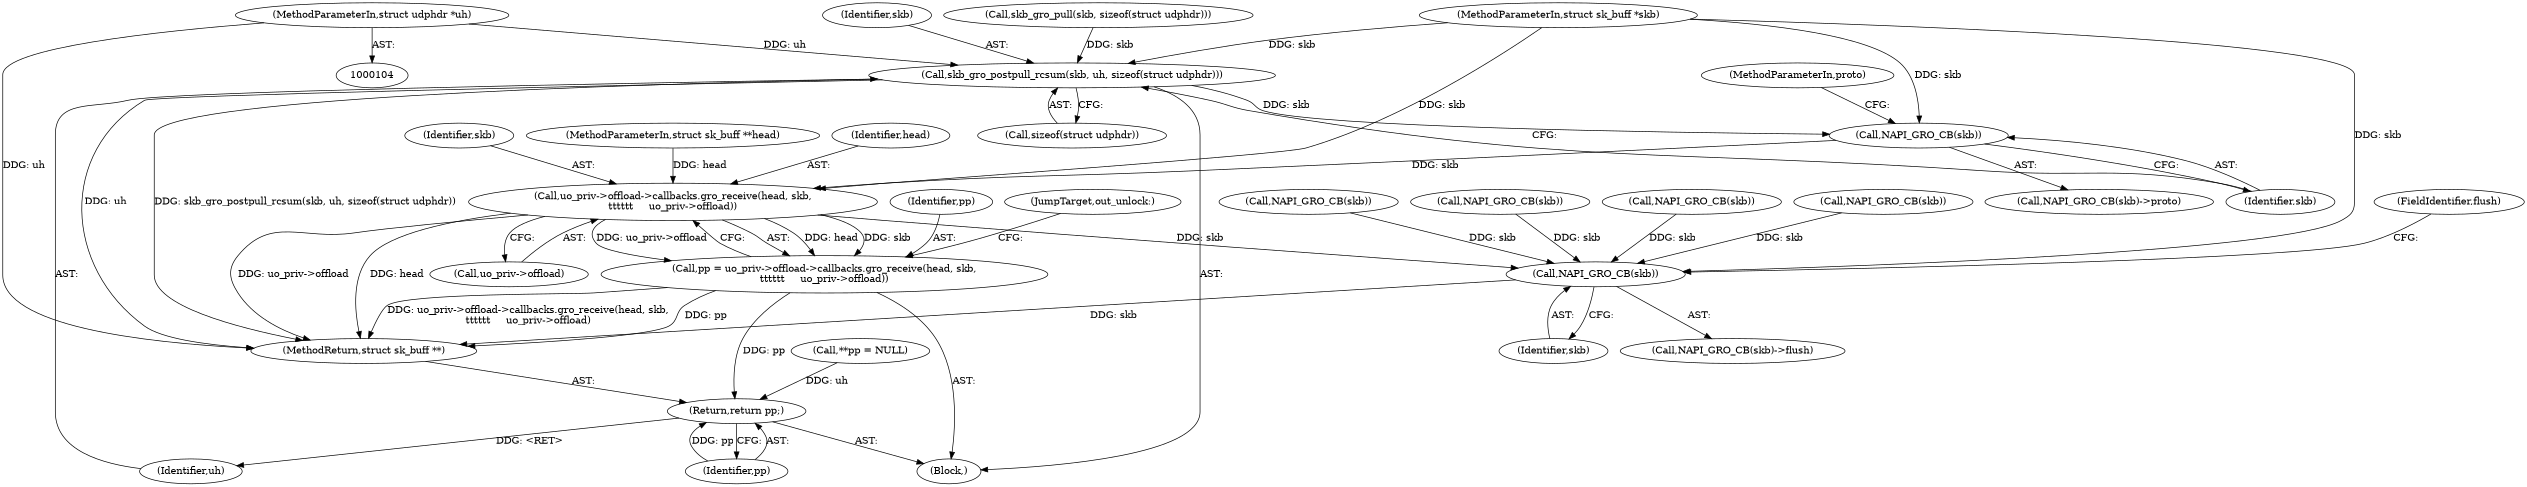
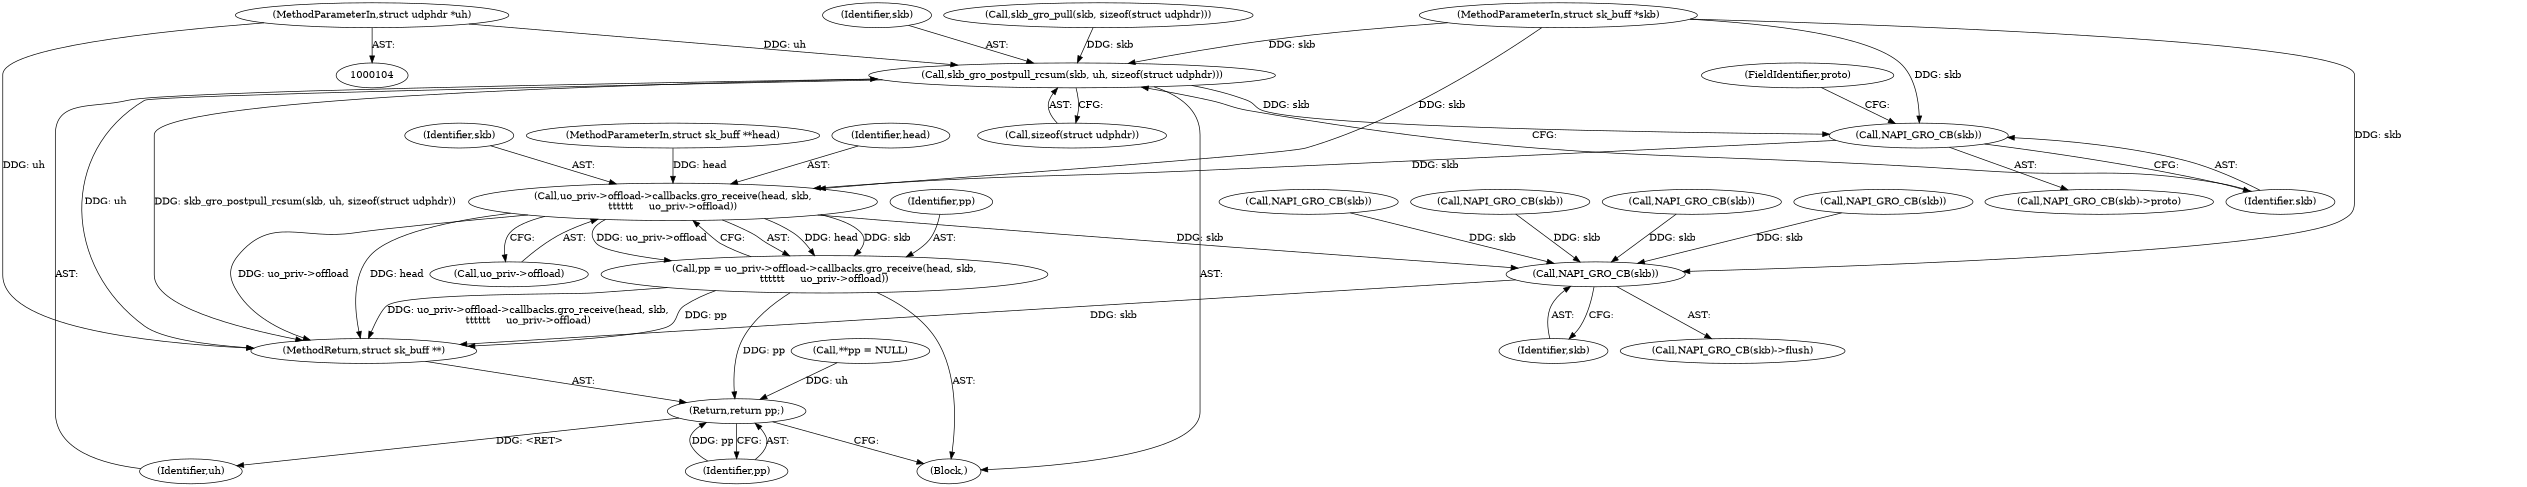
node "(MethodParameterIn,proto)": label "(MethodParameterIn,proto)" -> "(FieldIdentifier,proto)"
node "(JumpTarget,out_unlock:)": removed
node "(FieldIdentifier,flush)": removed
edge "(Return,return pp;)" -> "(Block,)": label "AST: " -> "CFG: "
